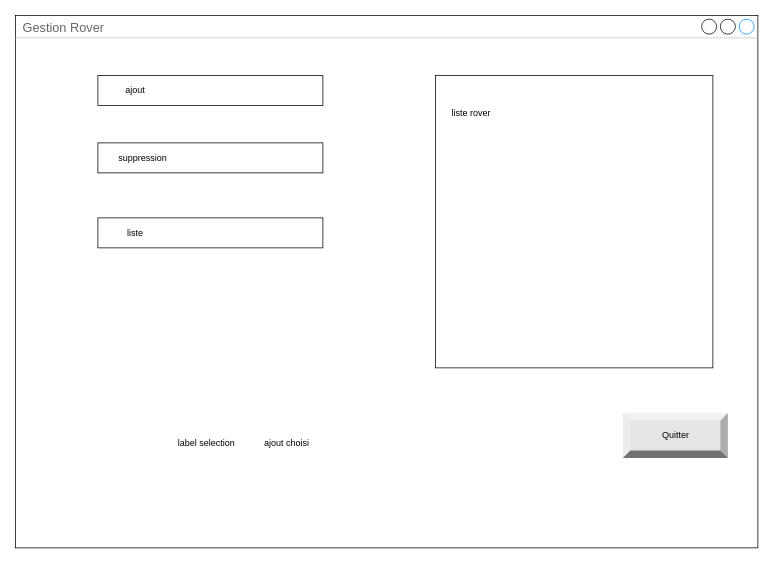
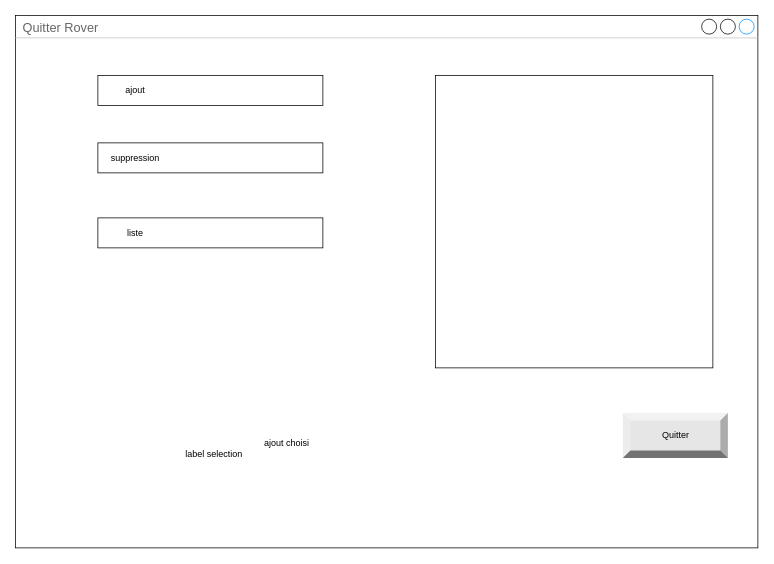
node "Gestion Rover": label "Gestion Rover" -> "Quitter Rover"
node "liste rover": removed
node "suppression": moved (143, 158) -> (135, 158)
node "label selection": moved (207, 443) -> (214, 454)
